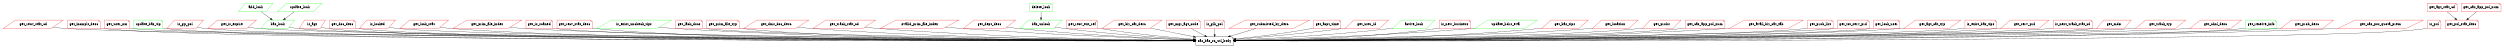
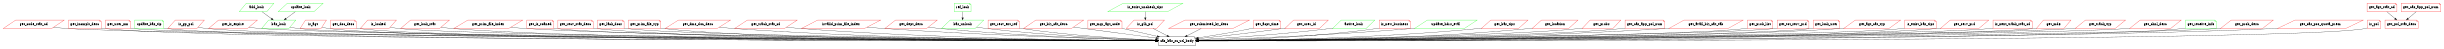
node "delete_lock": label "delete_lock" -> "ref_lock"
node "get_recv_stat_cd": label "get_recv_stat_cd" -> "get_code_stat_cd"
node "is_glh_pol": shape note -> parallelogram
edge "is_exist_uncheck_tips" -> "cas_bas_sc_utl_body": now "is_exist_uncheck_tips" -> "is_glh_pol"
